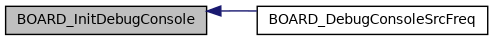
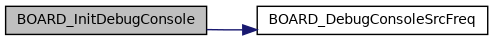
edge "BOARD_DebugConsoleSrcFreq" -> "BOARD_InitDebugConsole": reversed
